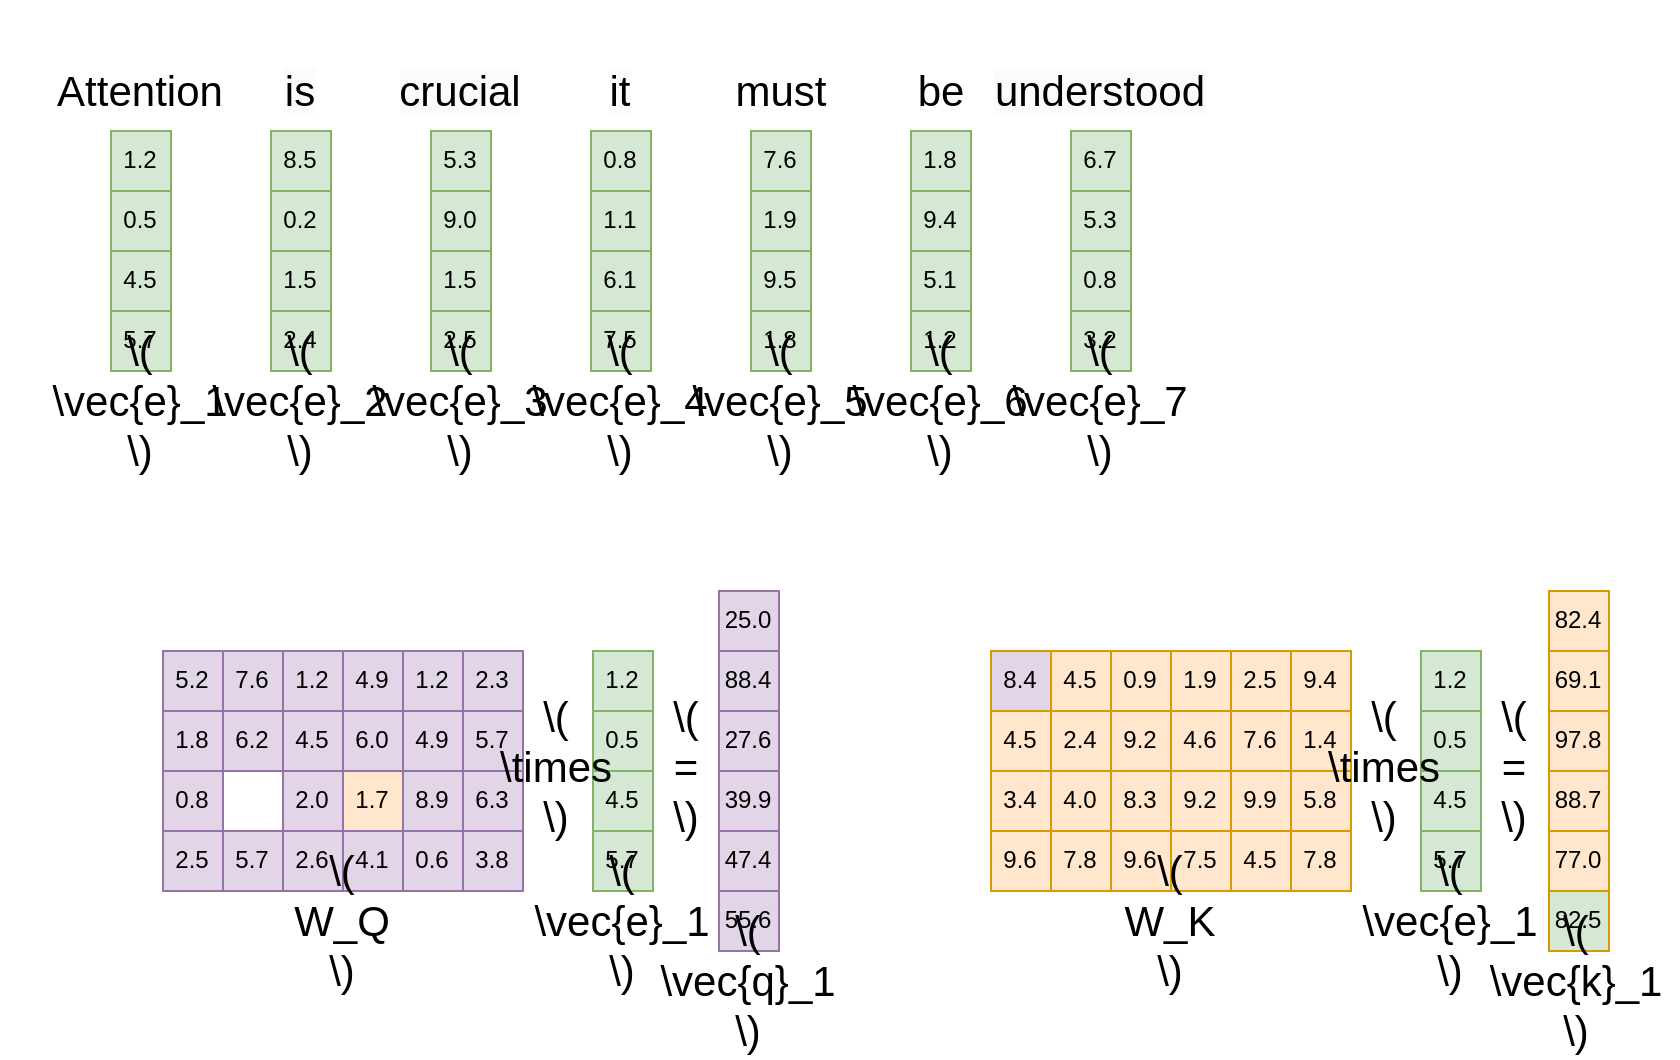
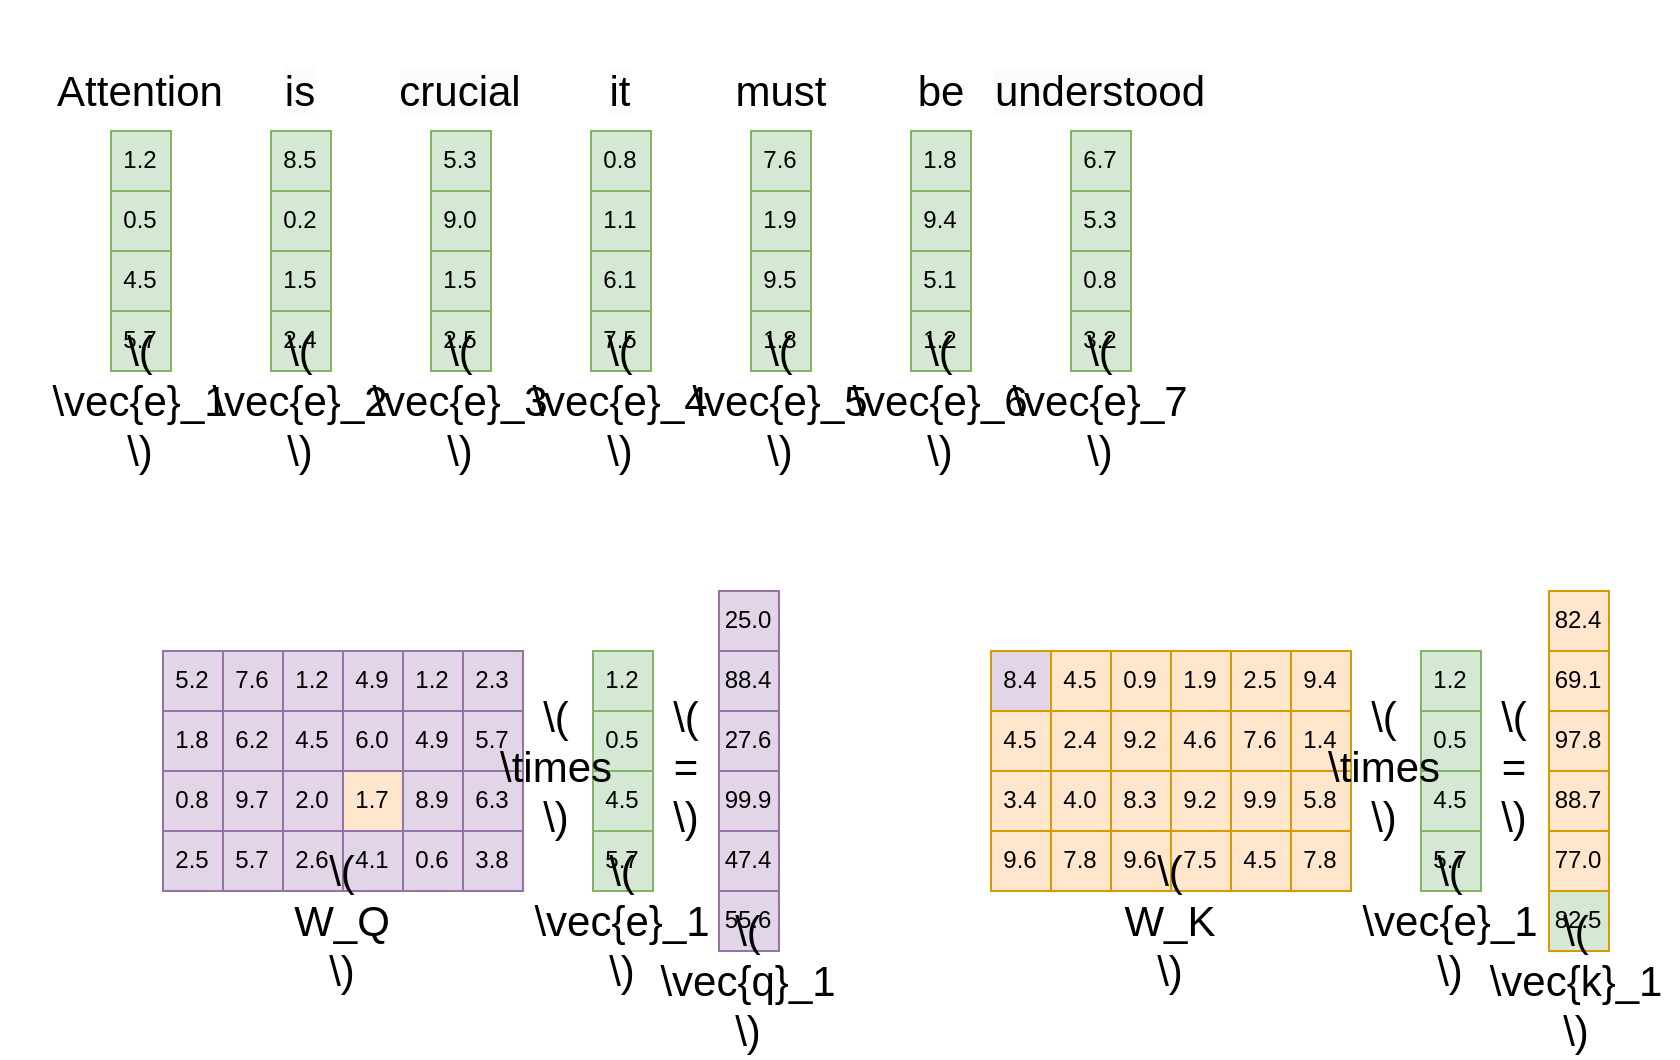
node "9.7": added
node "39.9": label "39.9" -> "99.9"
